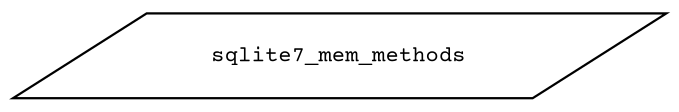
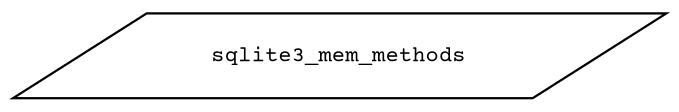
node "sqlite7_mem_methods": label "sqlite7_mem_methods" -> "sqlite3_mem_methods"
